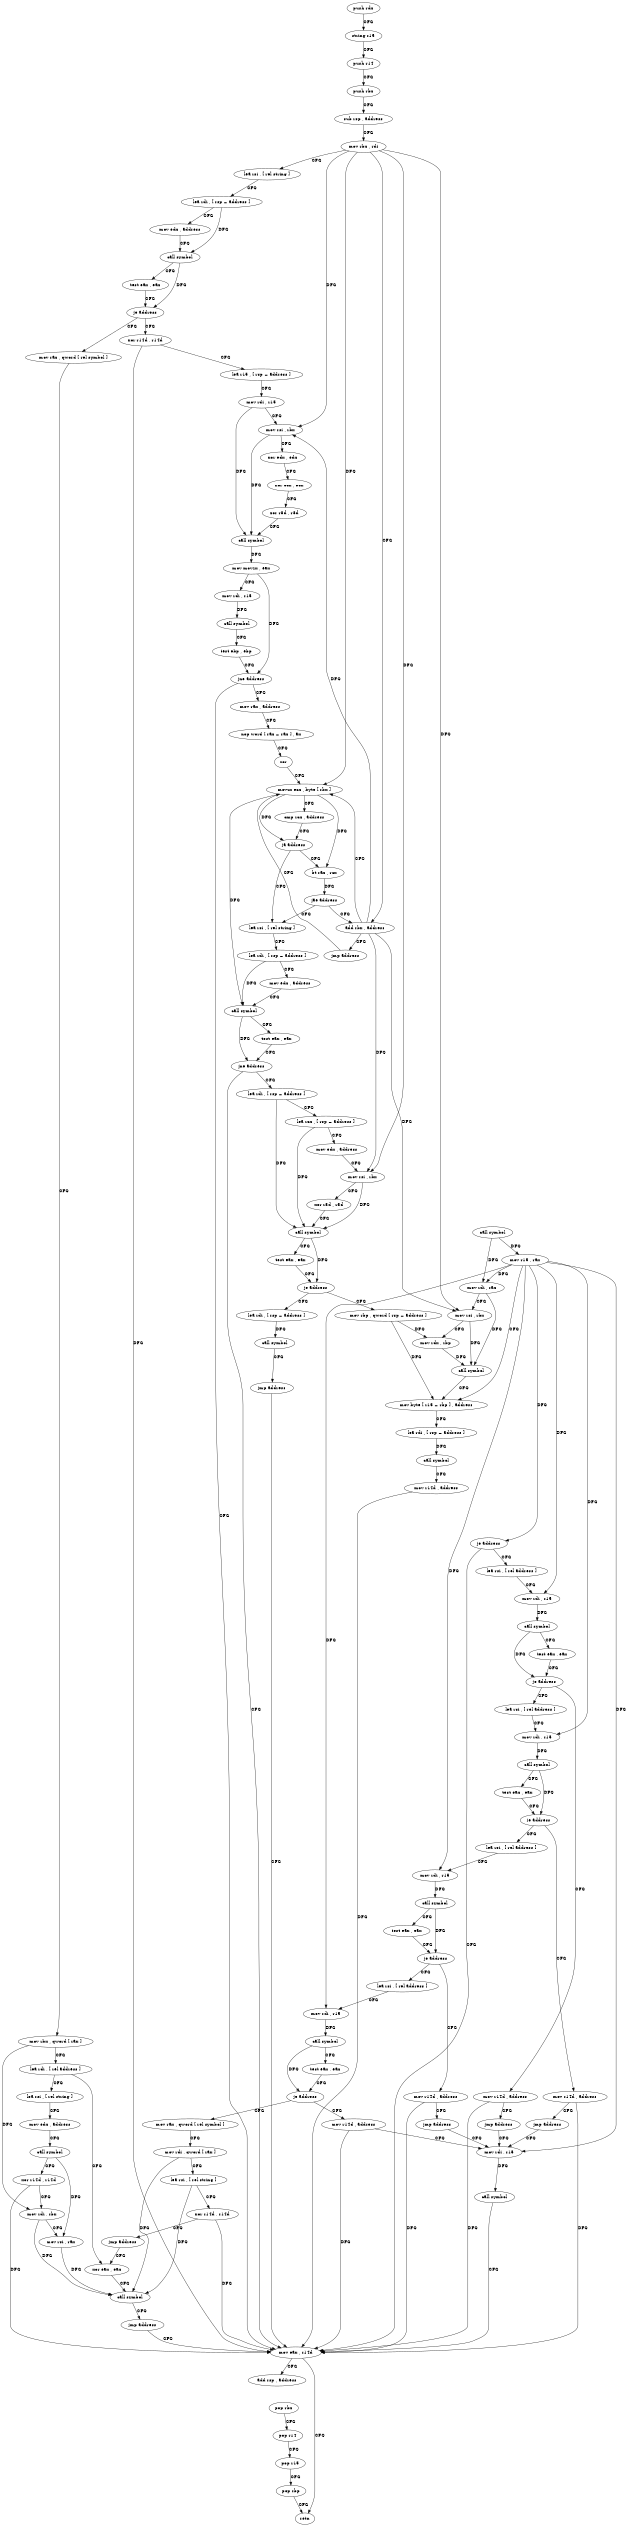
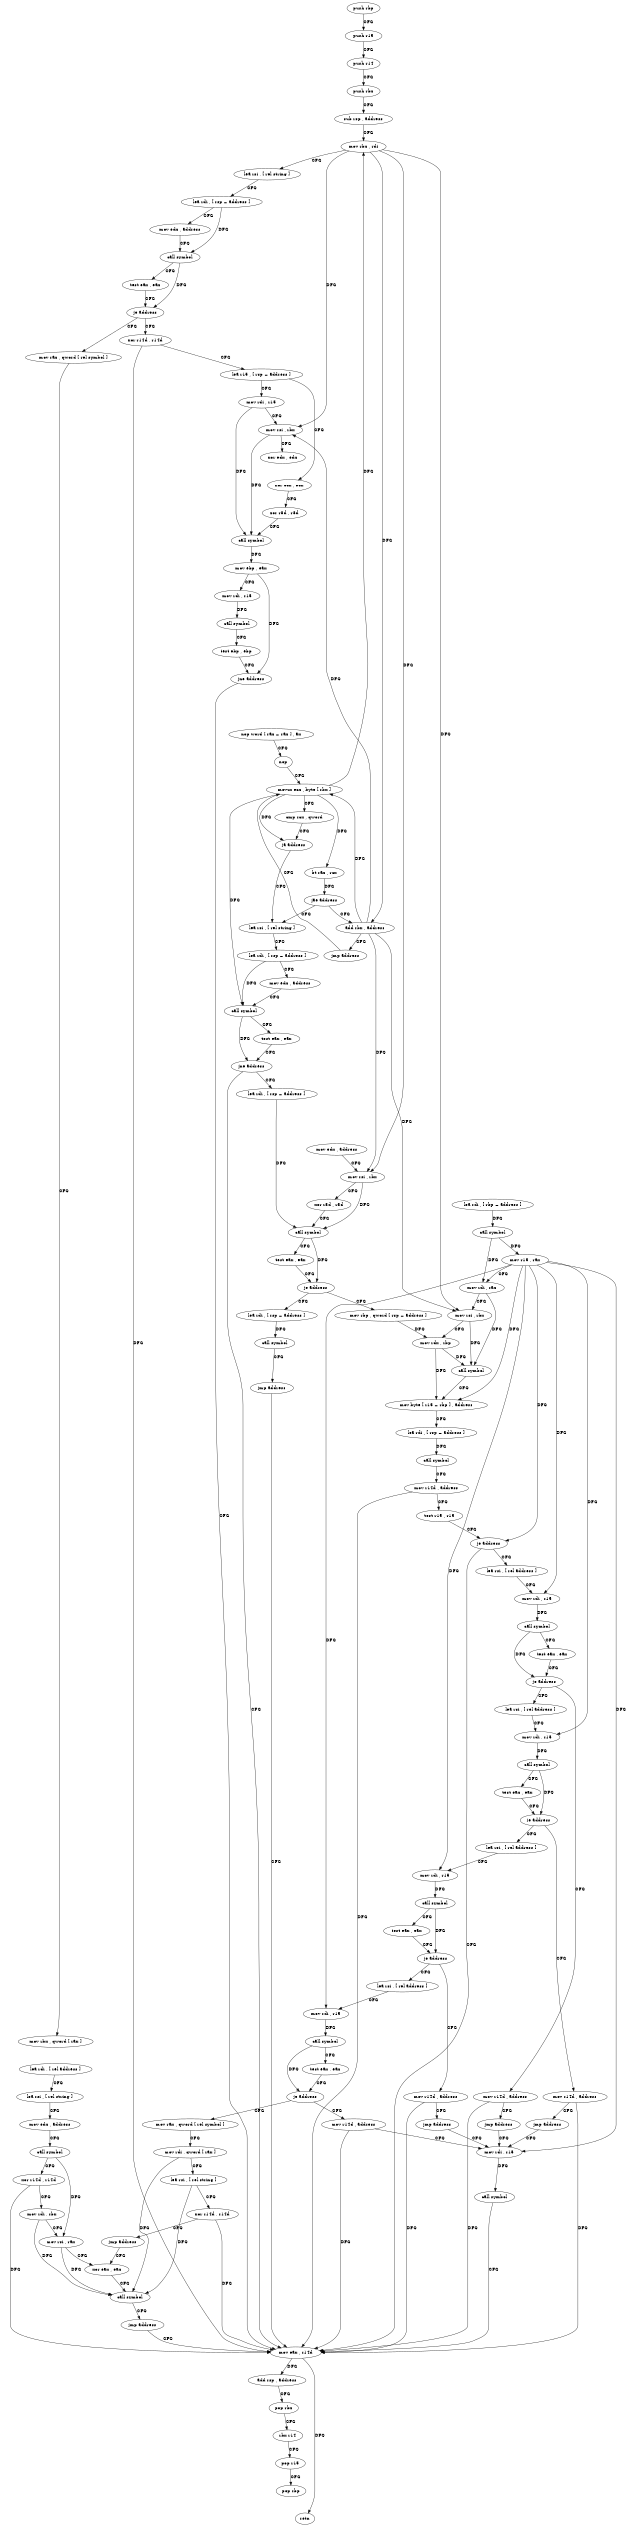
node "push rdx": label "push rdx" -> "push rbp"
node "string r15": label "string r15" -> "push r15"
edge "xor edx , edx" -> "xor ecx , ecx": now "lea r15 , [ rsp + address ]" -> "xor ecx , ecx"
edge "mov rbx , rdi" -> "movzx ecx , byte [ rbx ]": reversed
edge "mov rbx , rdi" -> "add rbx , address": label "CFG" -> "DFG"
node "mov movzx , eax": label "mov movzx , eax" -> "mov ebp , eax"
node "mov rax , address": removed
node "xor": label "xor" -> "nop"
node "cmp rcx , address": label "cmp rcx , address" -> "cmp rcx , qword"
edge "ja address" -> "bt rax , rcx": removed, label "CFG"
edge "add rbx , address" -> "movzx ecx , byte [ rbx ]": label "CFG" -> "DFG"
node "lea rcx , [ rsp + address ]": removed
node "lea rdi , [ rbp + address ]": added
edge "mov r15 , rax" -> "mov rdi , rax": label "DFG" -> "CFG"
edge "mov r15 , rax" -> "mov byte [ r15 + rbp ] , address": label "CFG" -> "DFG"
edge "mov rbp , qword [ rsp + address ]" -> "mov byte [ r15 + rbp ] , address": now "mov rdx , rbp" -> "mov byte [ r15 + rbp ] , address"
node "test r15 , r15": added
edge "mov rbx , qword [ rax ]" -> "lea rdi , [ rel address ]": removed, label "CFG"
edge "mov rbx , qword [ rax ]" -> "mov rdi , rbx": removed, label "DFG"
edge "lea rdi , [ rel address ]" -> "xor eax , eax": now "mov rsi , rax" -> "xor eax , eax"
edge "mov eax , r14d" -> "add rsp , address": label "CFG" -> "DFG"
edge "add rsp , address" -> "pop rbx": added, label "CFG"
node "pop r14": label "pop r14" -> "rbx r14"
edge "mov eax , r14d" -> "retn": label "CFG" -> "DFG"
edge "pop rbp" -> "retn": removed, label "CFG"
